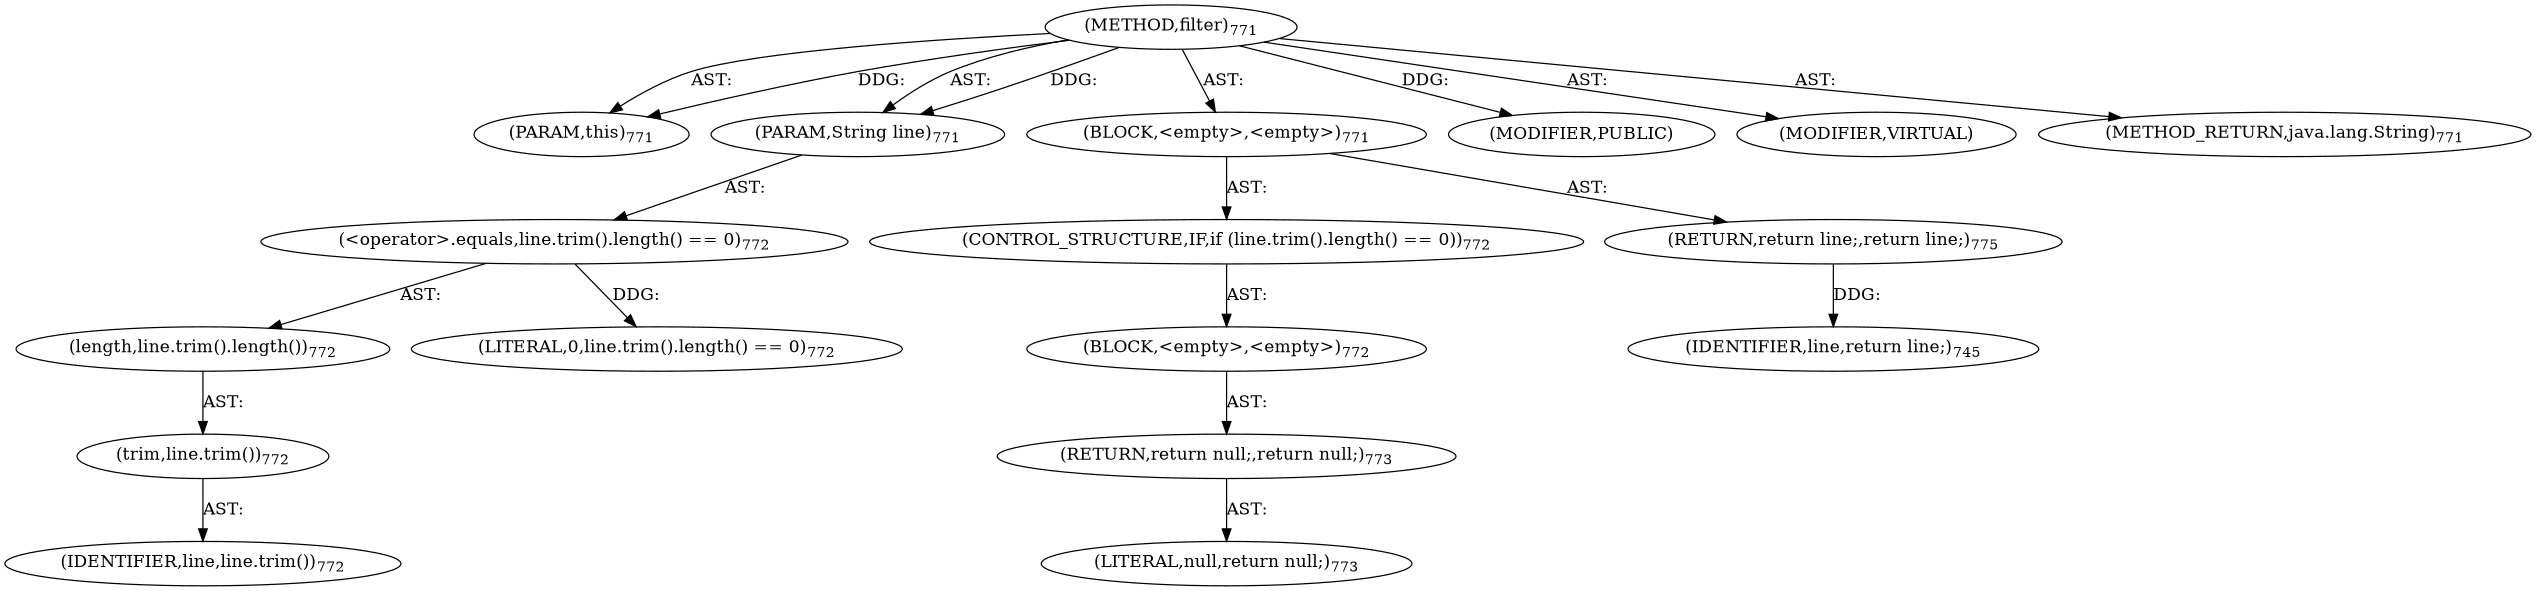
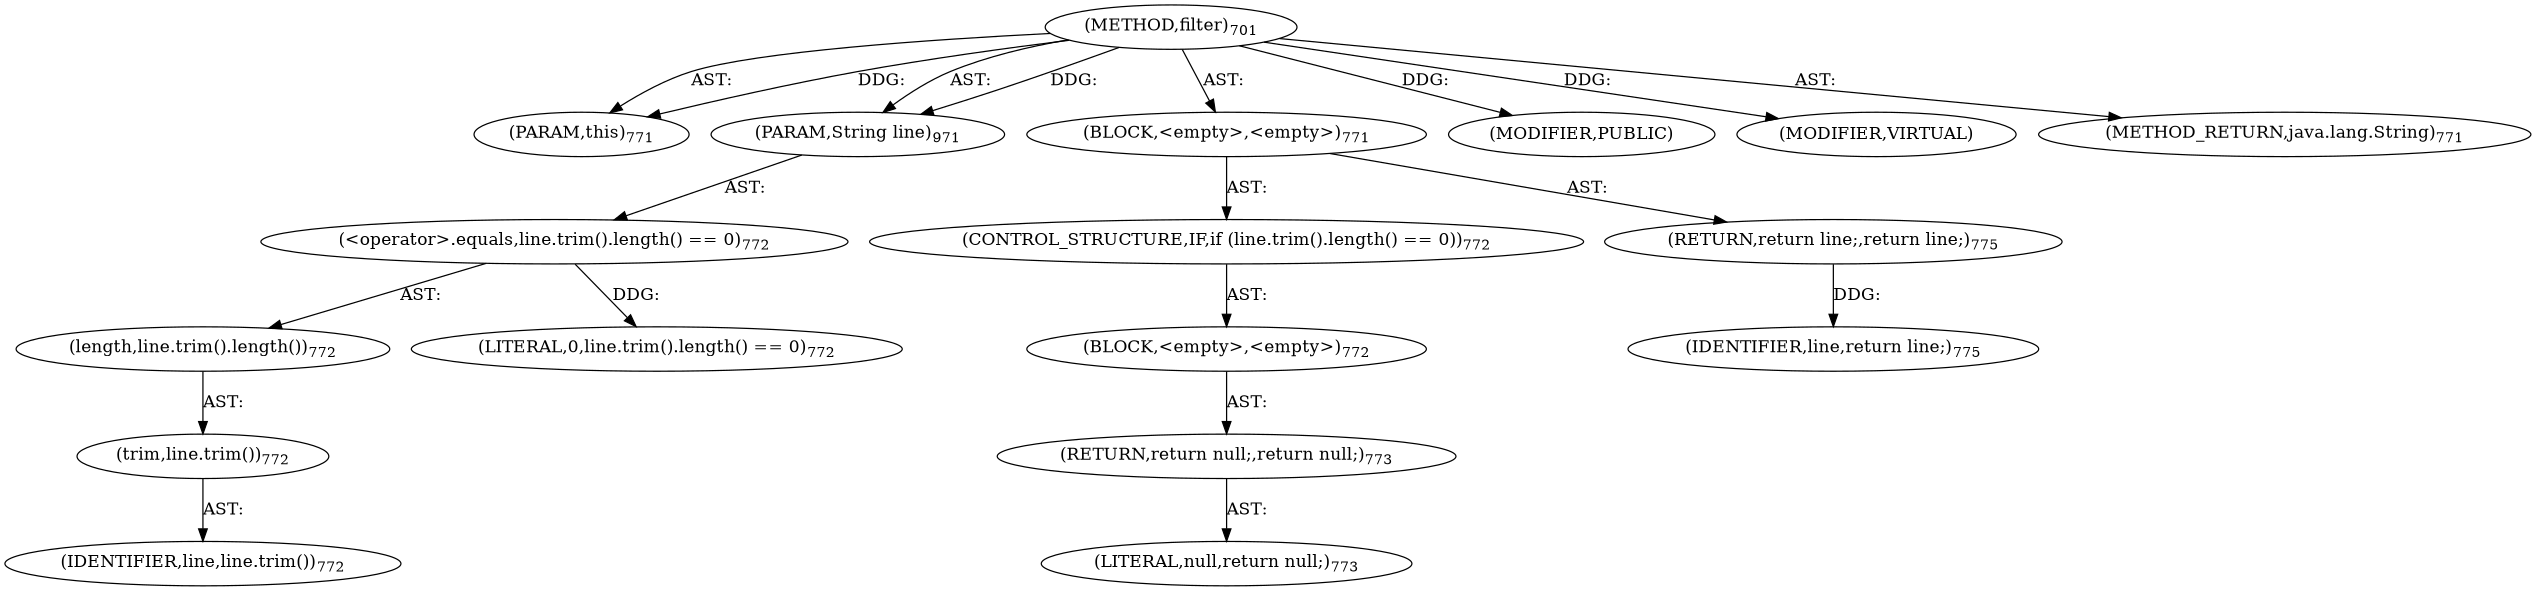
node "(METHOD,filter)": text "771" -> "701"
edge "(METHOD,filter)" -> "(MODIFIER,VIRTUAL)": label "AST: " -> "DDG: "
node "(PARAM,String line)": text "771" -> "971"
node "(IDENTIFIER,line,return line;)": text "745" -> "775"
